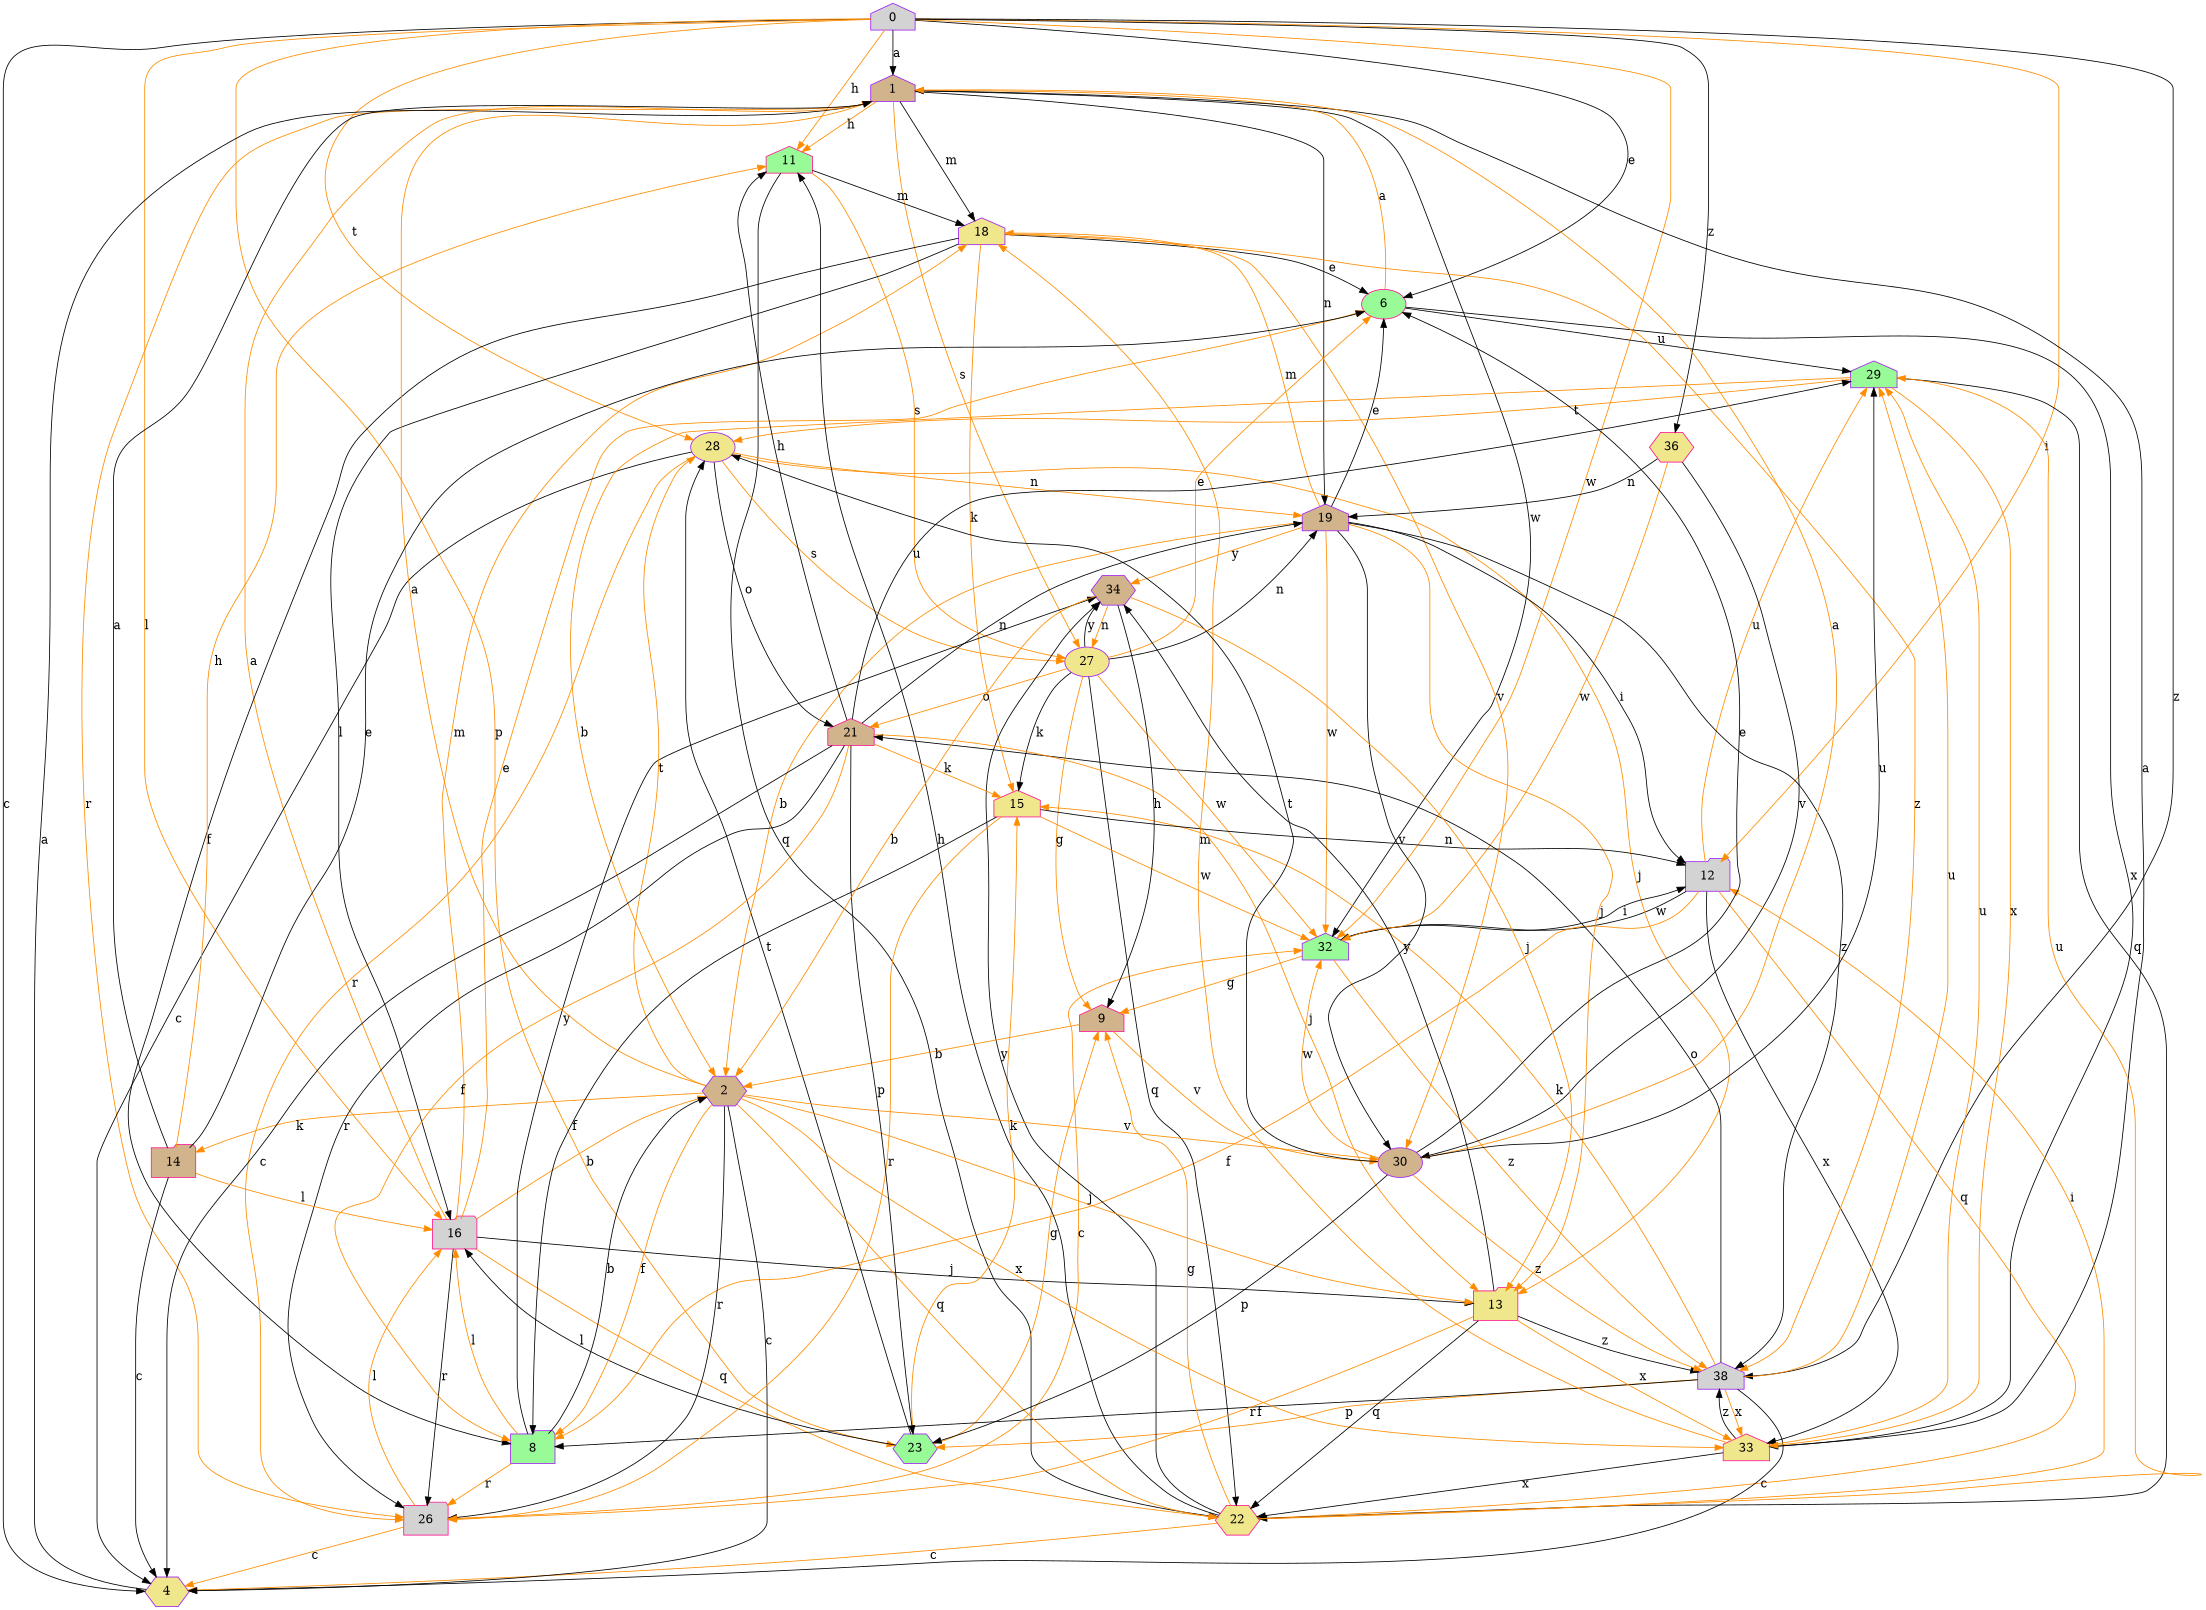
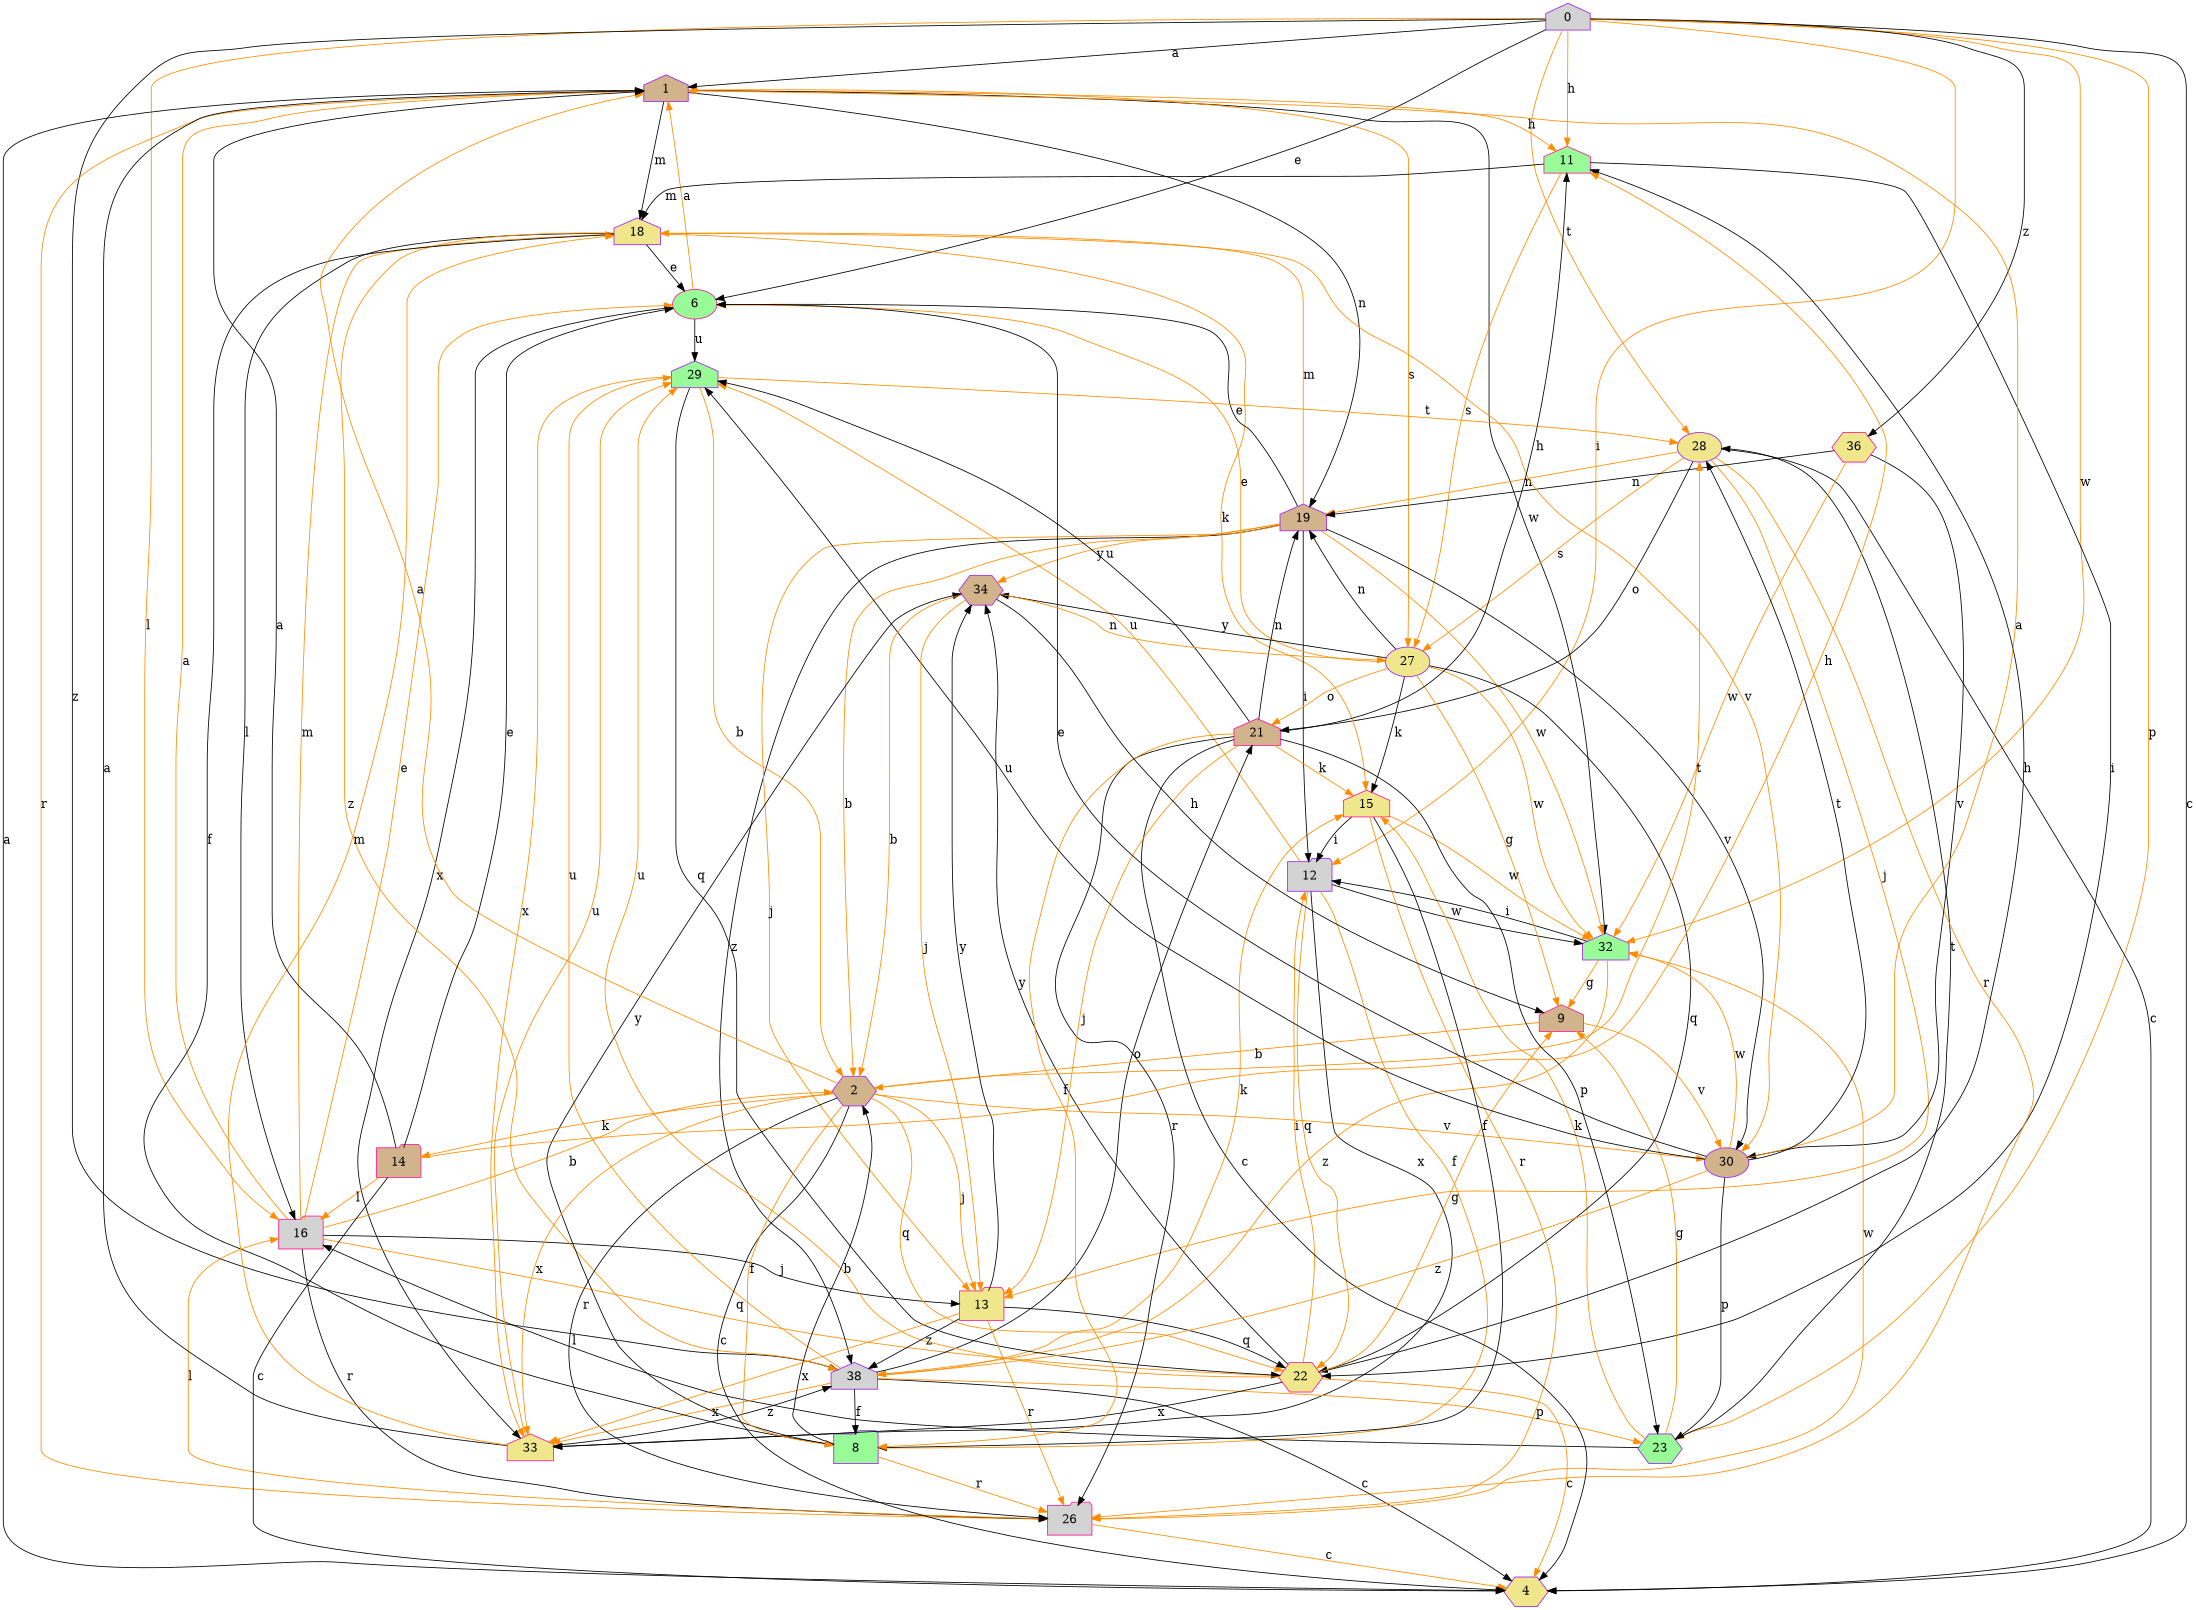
edge "11" -> "22": label "q" -> "i"
edge "15" -> "12": label "n" -> "i"
edge "26" -> "32": label "c" -> "w"
edge "8" -> "16": removed, label "l"
edge "33" -> "22": reversed
